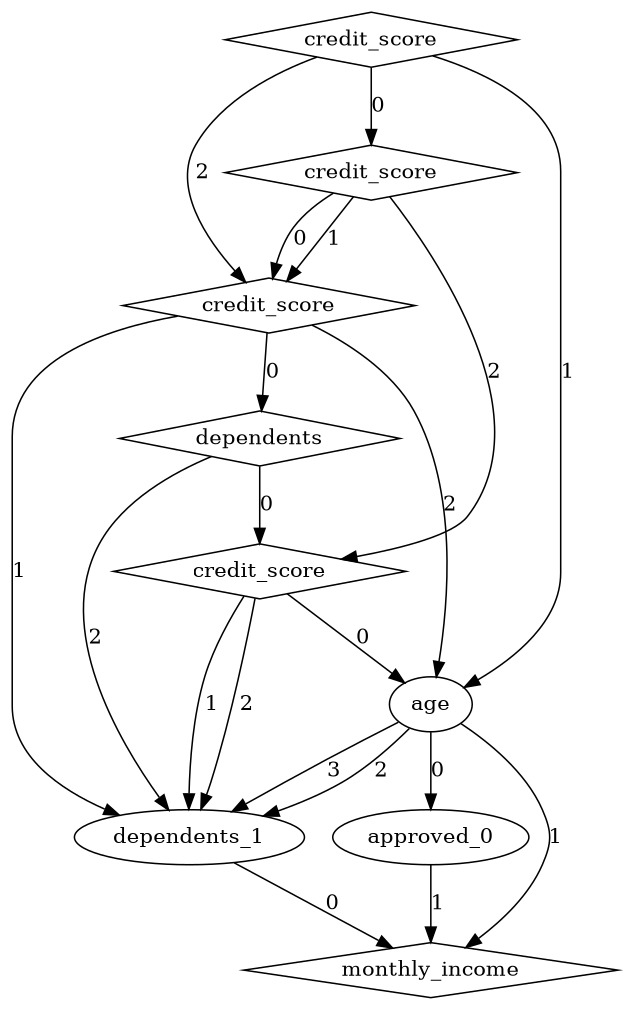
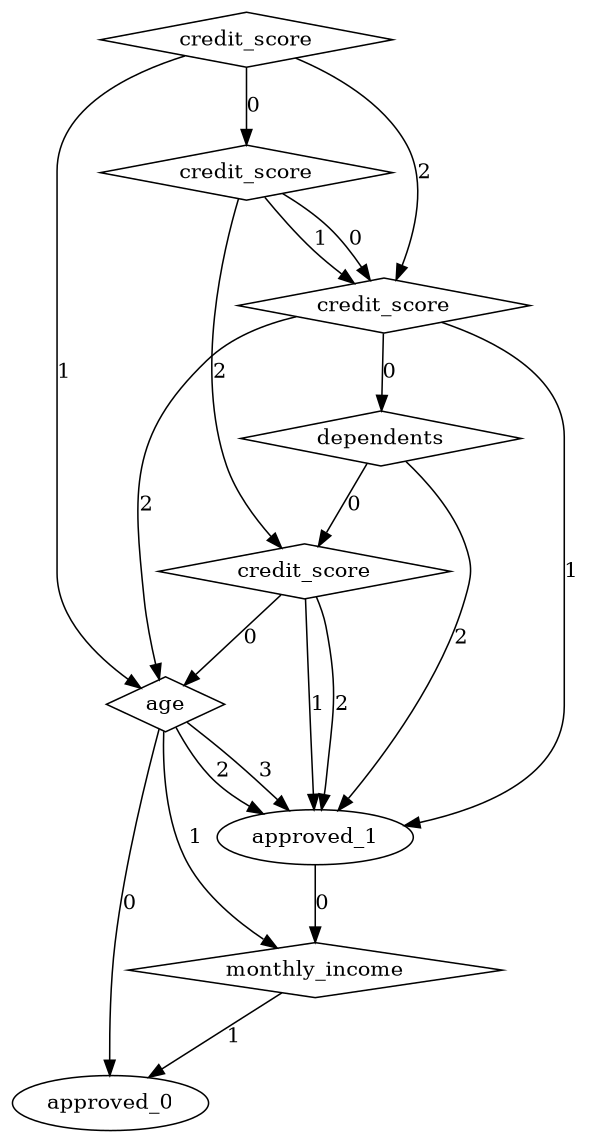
node "age": shape ellipse -> diamond
node "dependents_1": label "dependents_1" -> "approved_1"
edge "approved_0" -> "monthly_income": reversed
